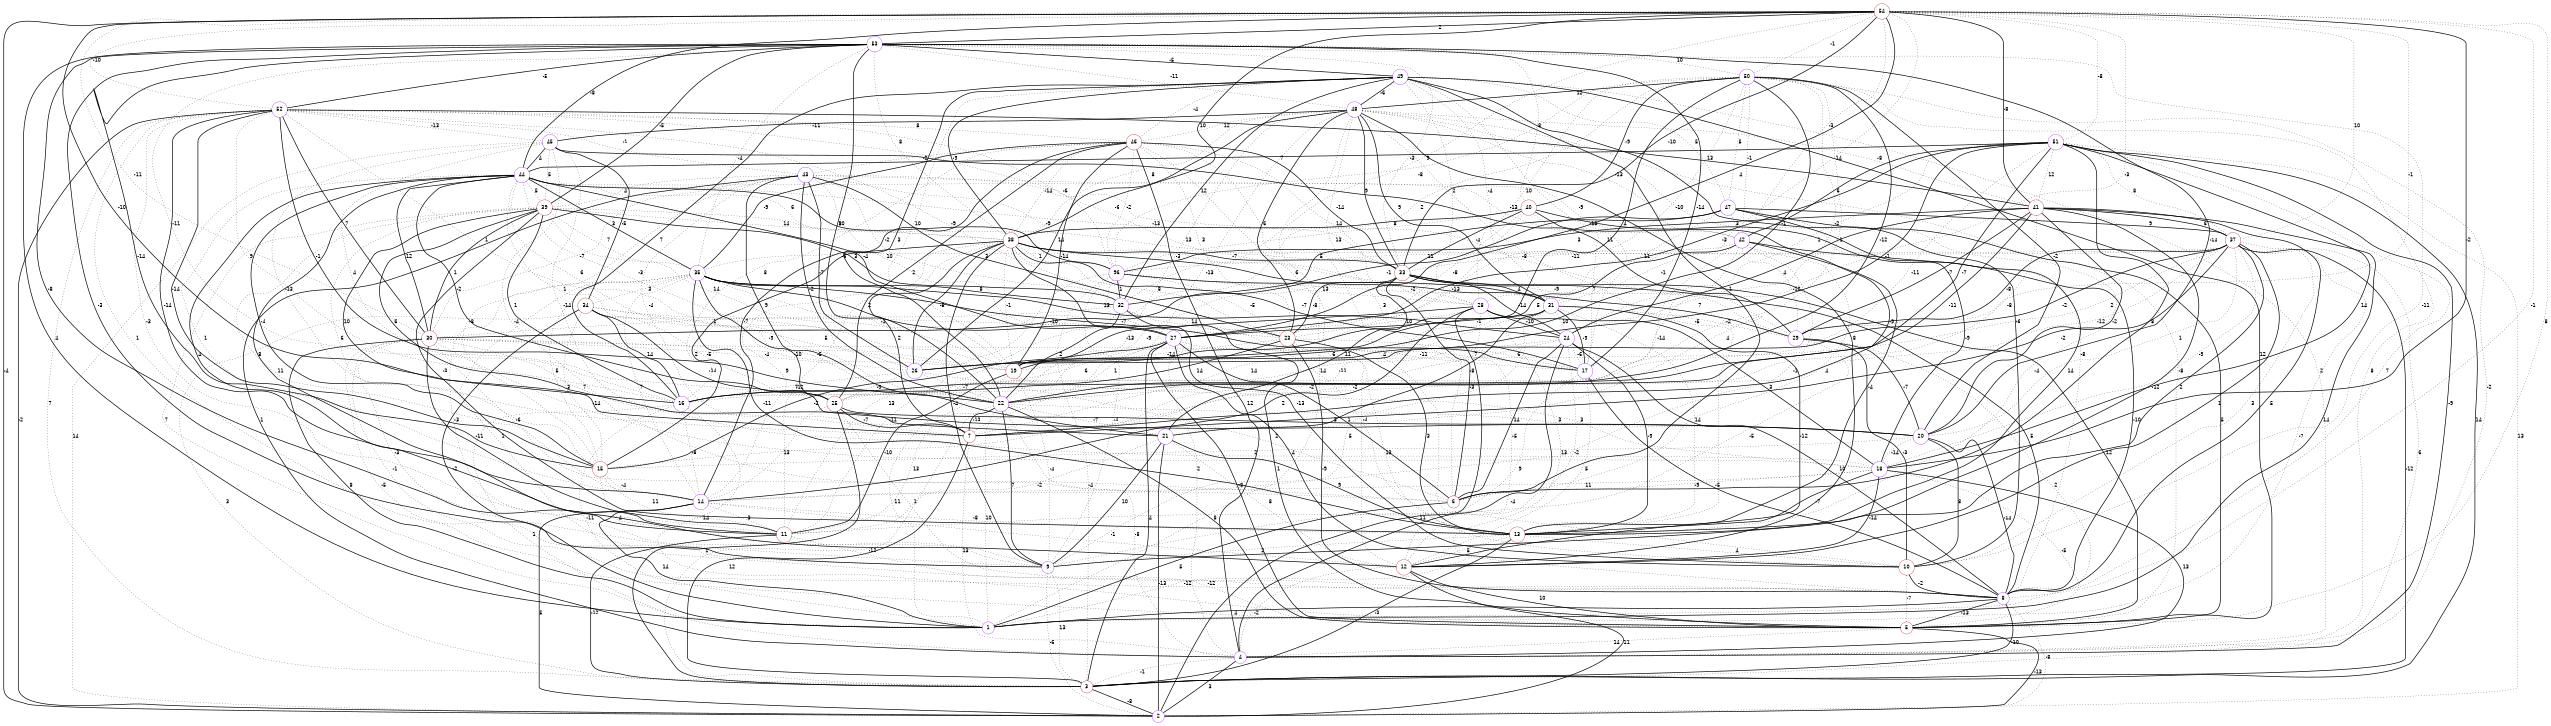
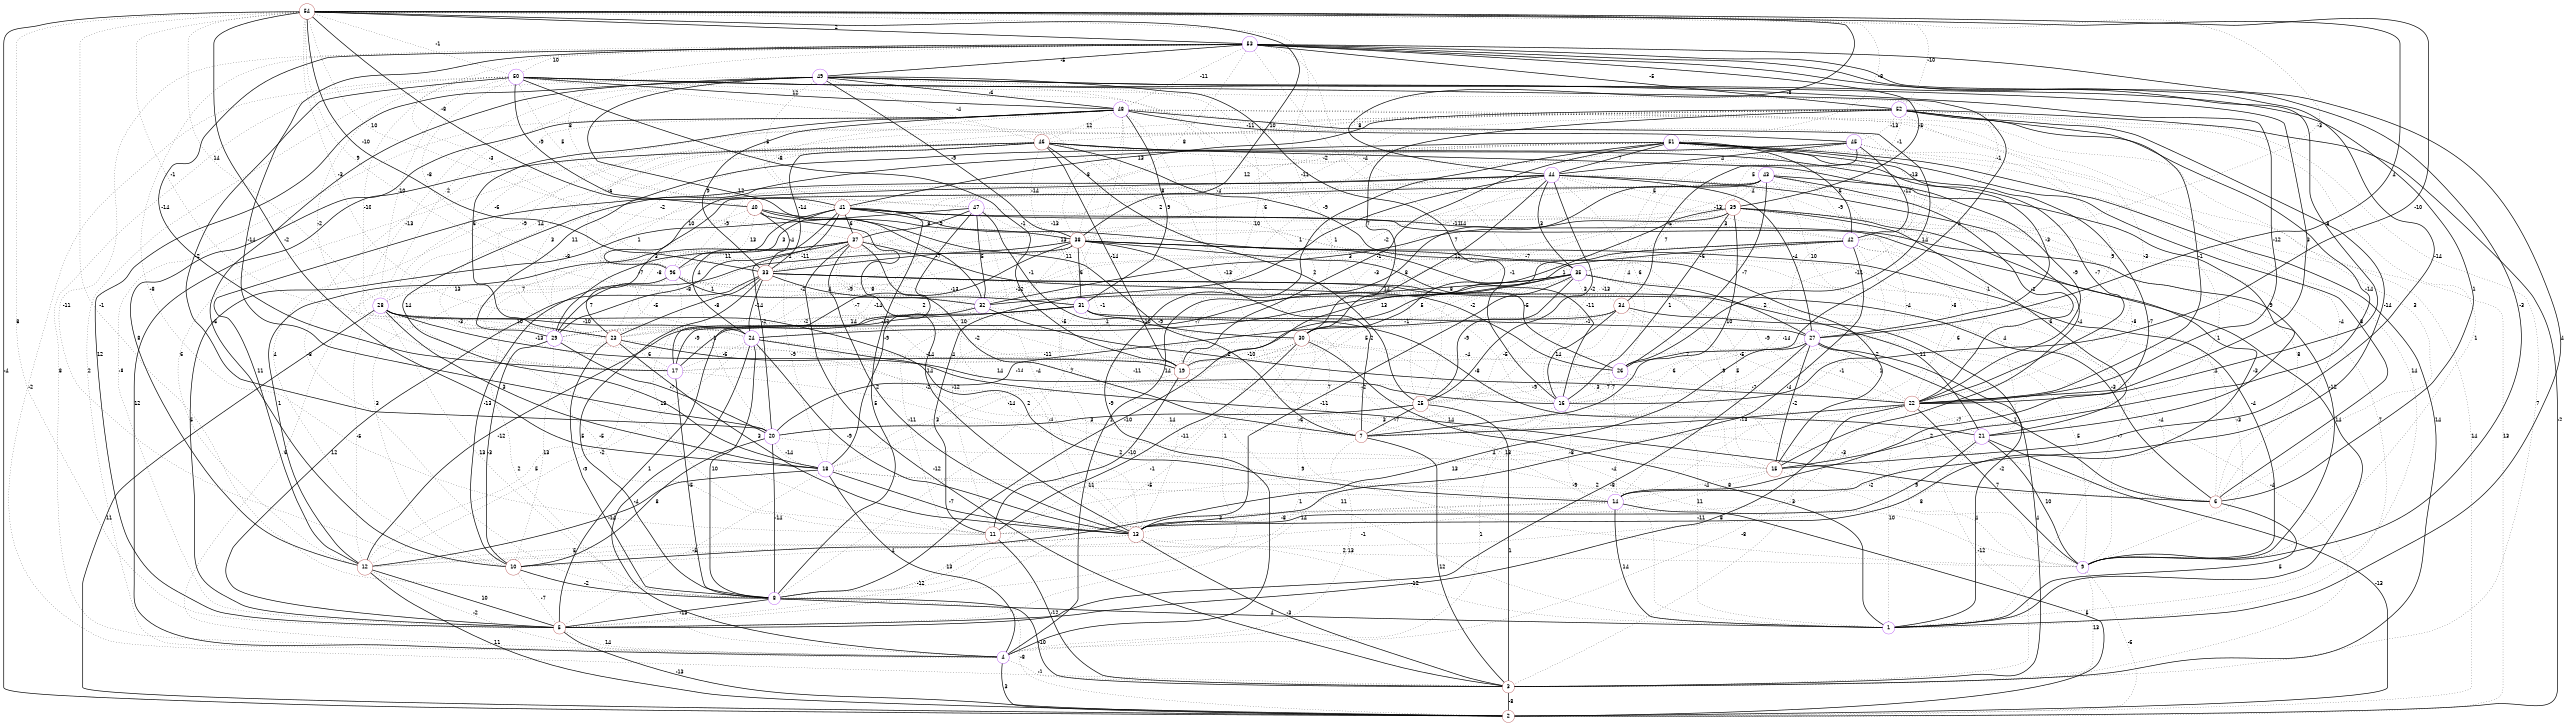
edge "53" -- "11": style bold -> dotted
edge "46" -- "22": added, label "-9"
edge "45" -- "42": added, label "-12"
node "22": color purple -> brown
node "2": color purple -> brown
